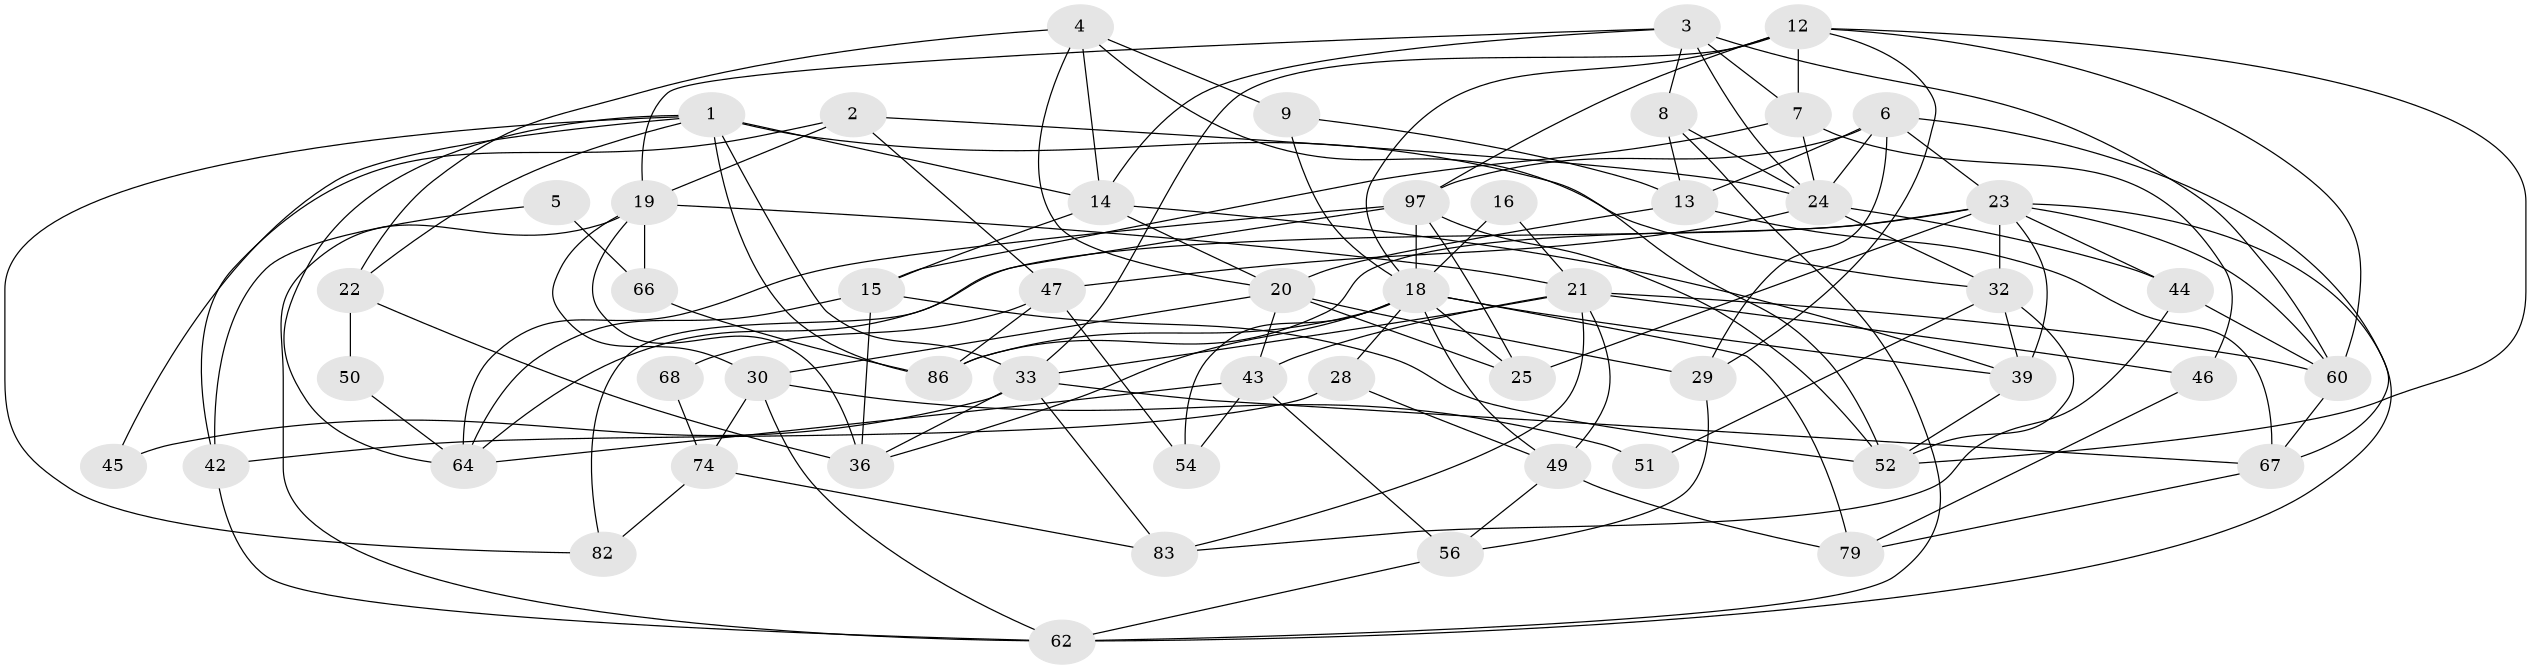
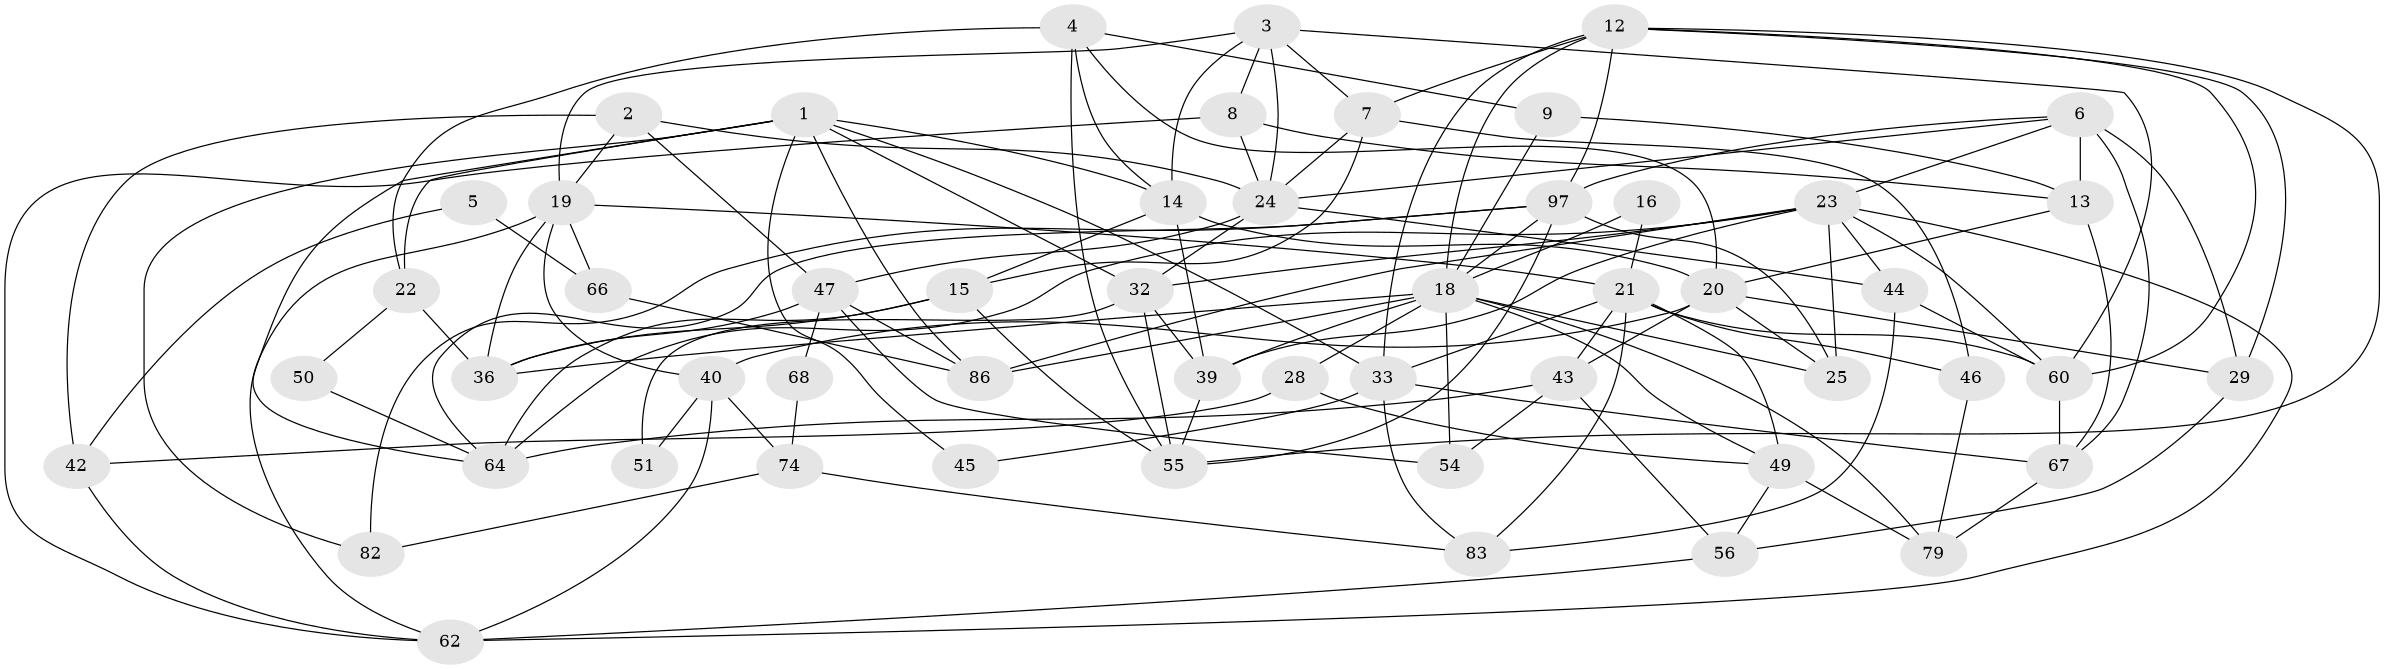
node "30": label "30" -> "40"
edge "33" -- "36": now "47" -- "36"
node "52": label "52" -> "55"
